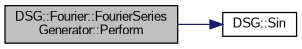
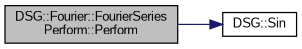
node "DSG::Fourier::FourierSeries Generator::Perform": label "DSG::Fourier::FourierSeries Generator::Perform" -> "DSG::Fourier::FourierSeries Perform::Perform"
